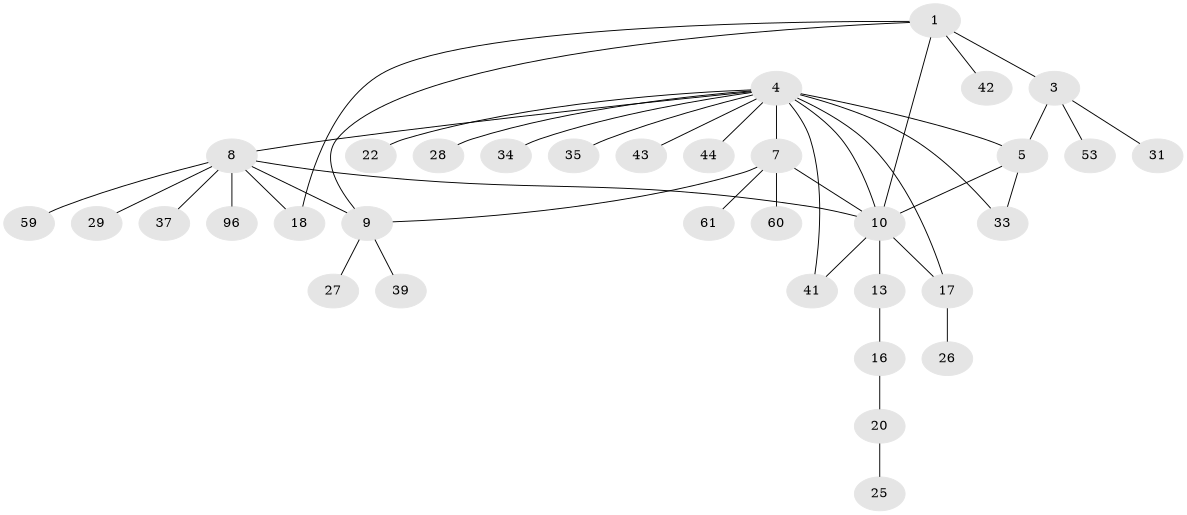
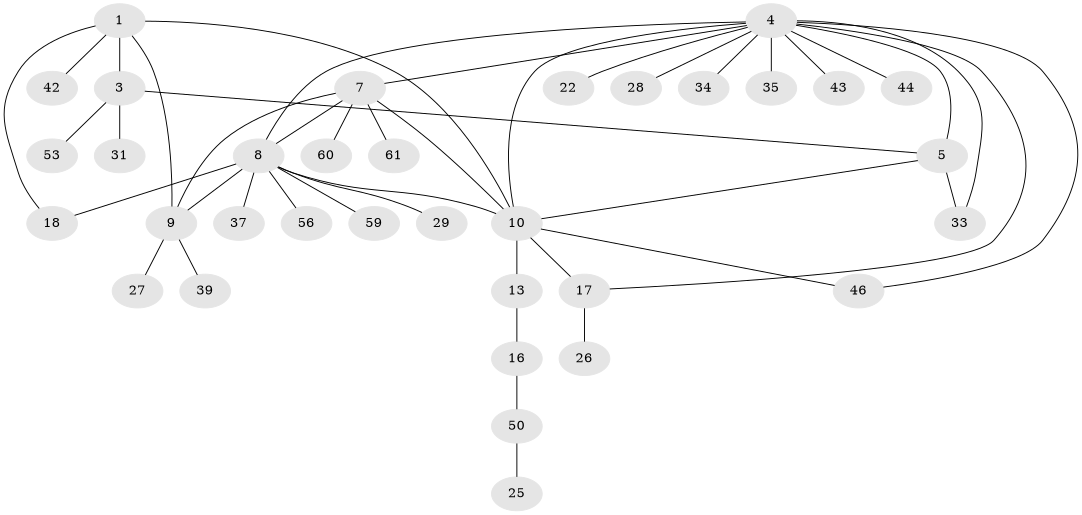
edge "7" -- "8": added
node "96": label "96" -> "56"
node "41": label "41" -> "46"
node "20": label "20" -> "50"
